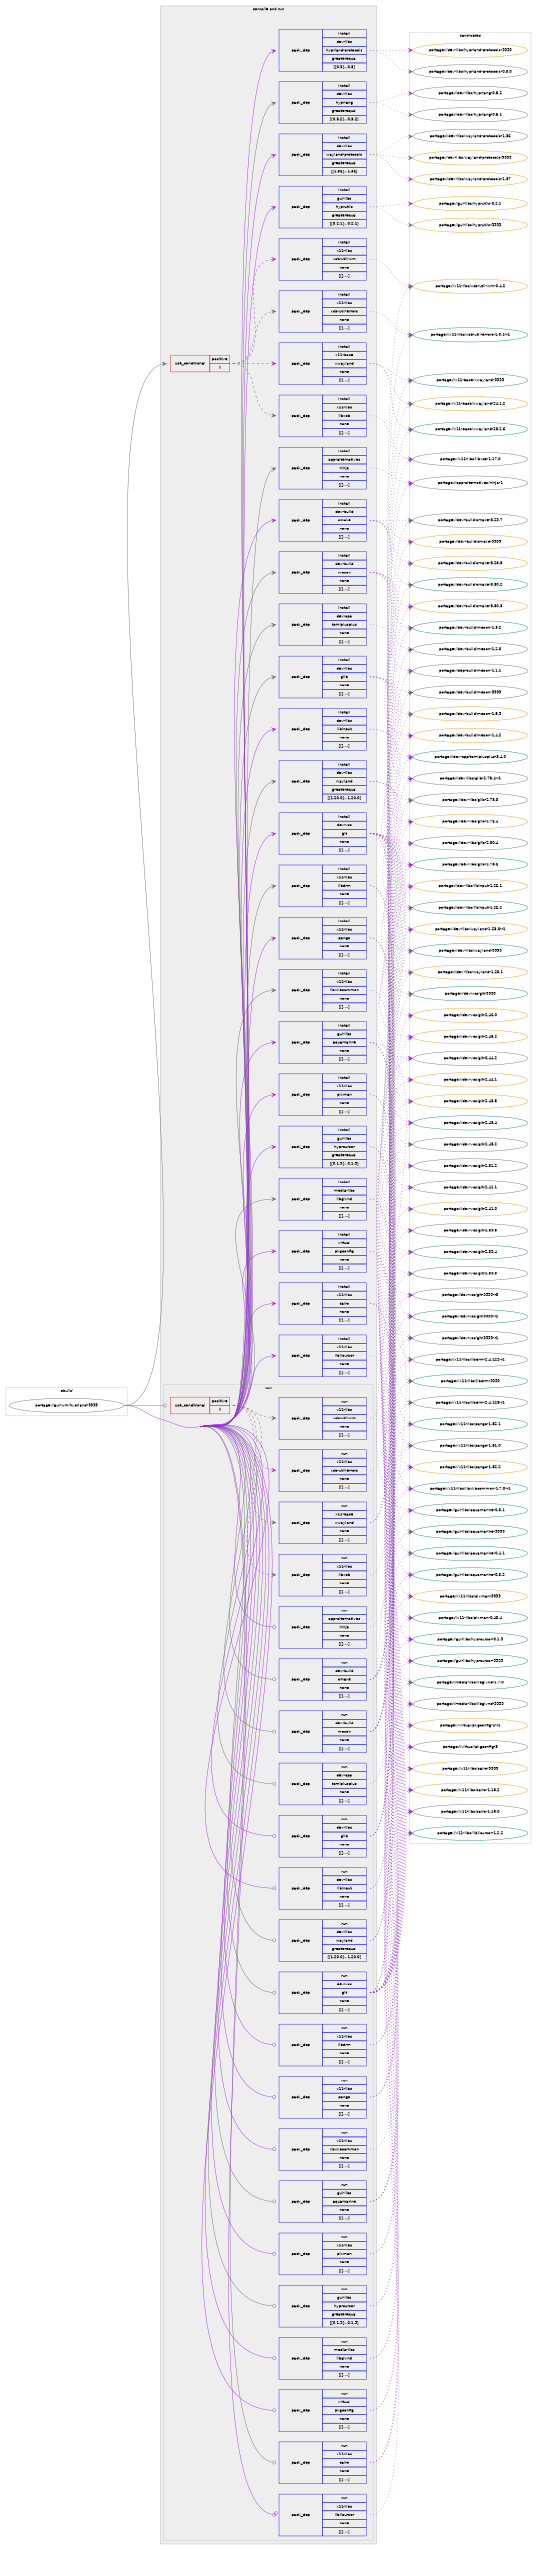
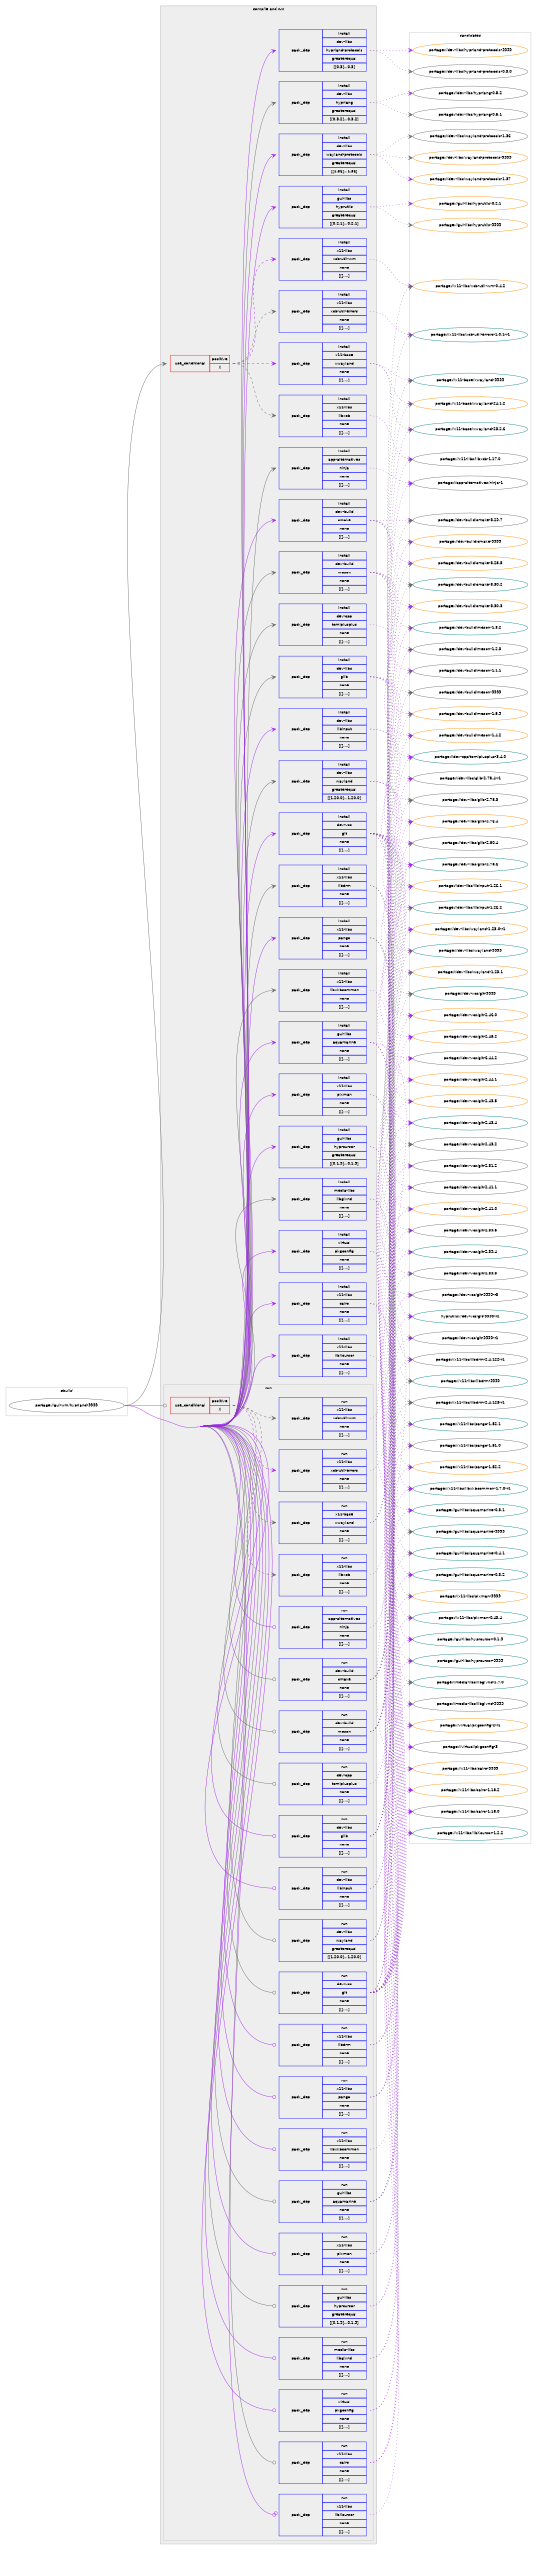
node "portage://dep-build/meson-1.1.1": label "portage://dep-build/meson-1.1.1" -> "portage://dev-build/meson-1.1.1"
node "portage://dev-vcs/git-9999-r2": label "portage://dev-vcs/git-9999-r2" -> "hyprutils://dev-vcs/git-9999-r2"
